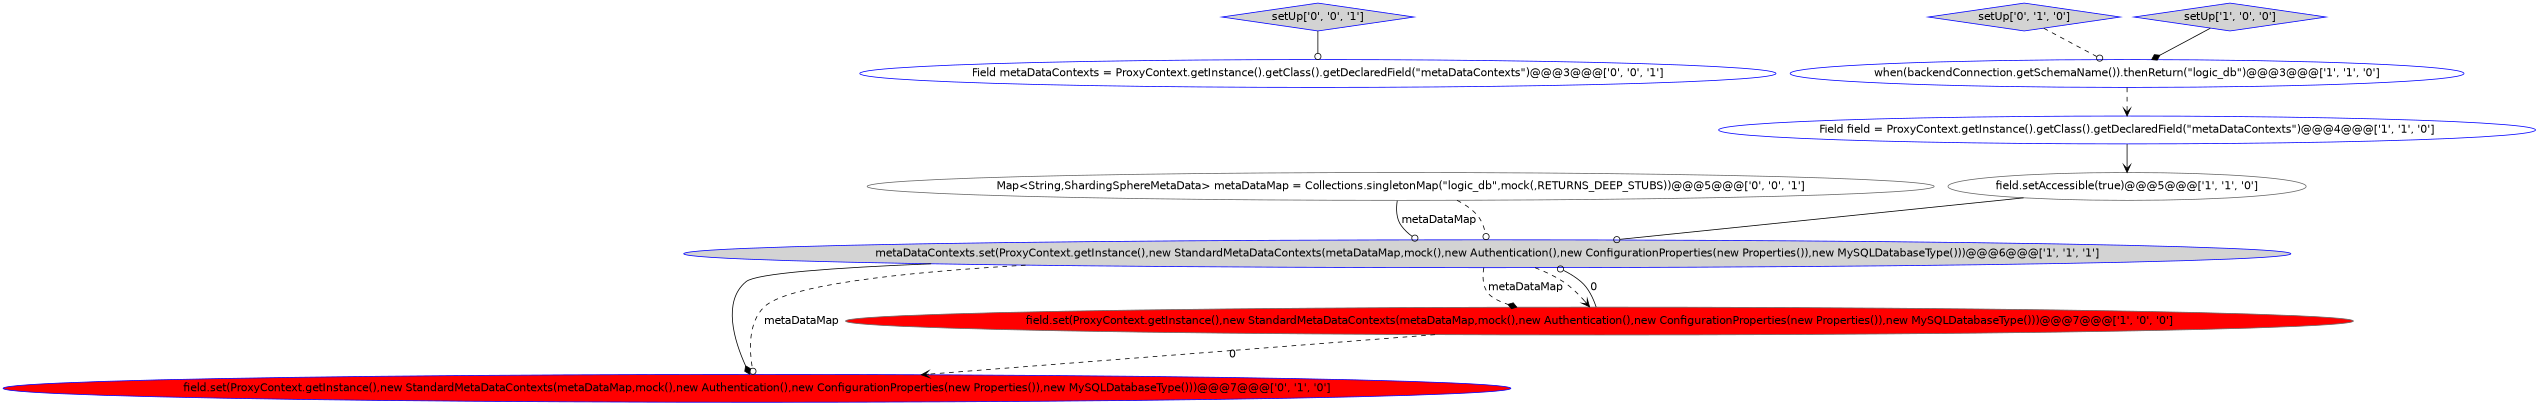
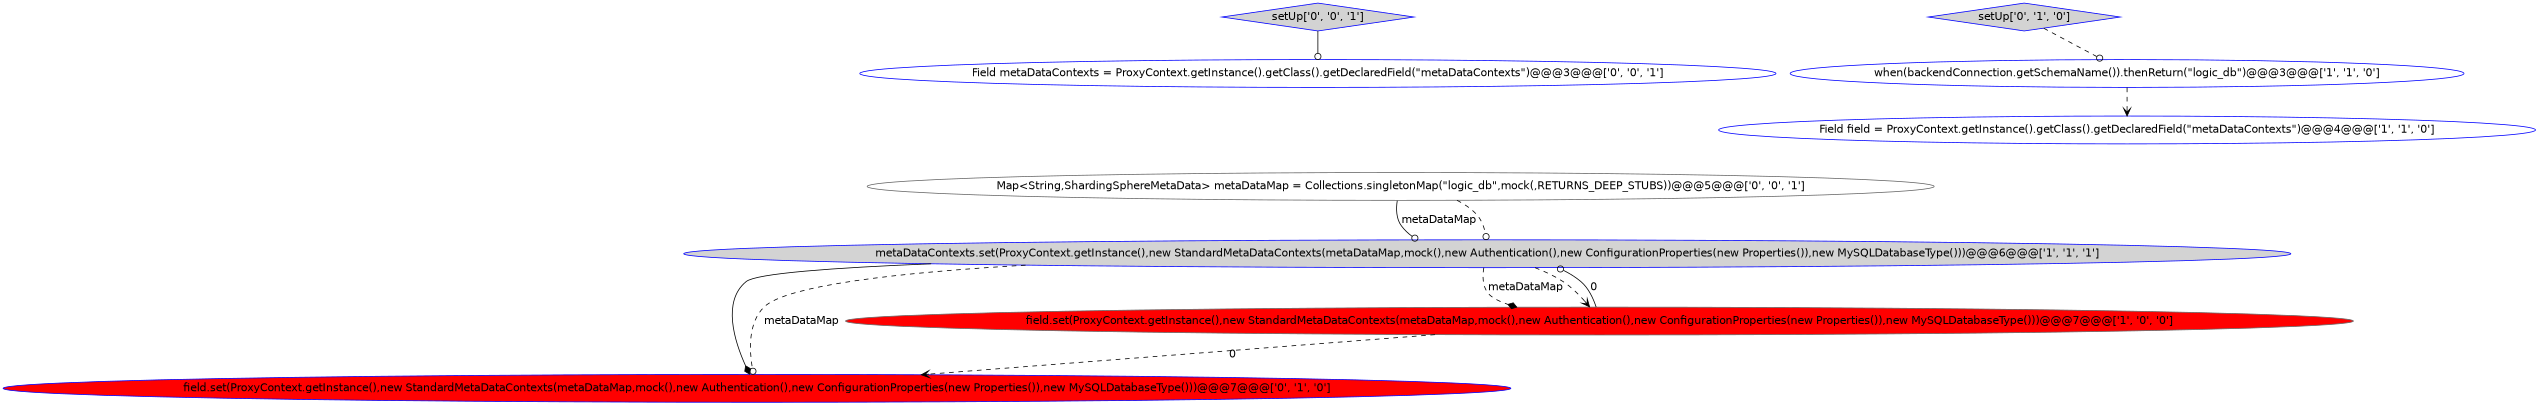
node "setUp['1', '0', '0']": removed
node "field.setAccessible(true)@@@5@@@['1', '1', '0']": removed
